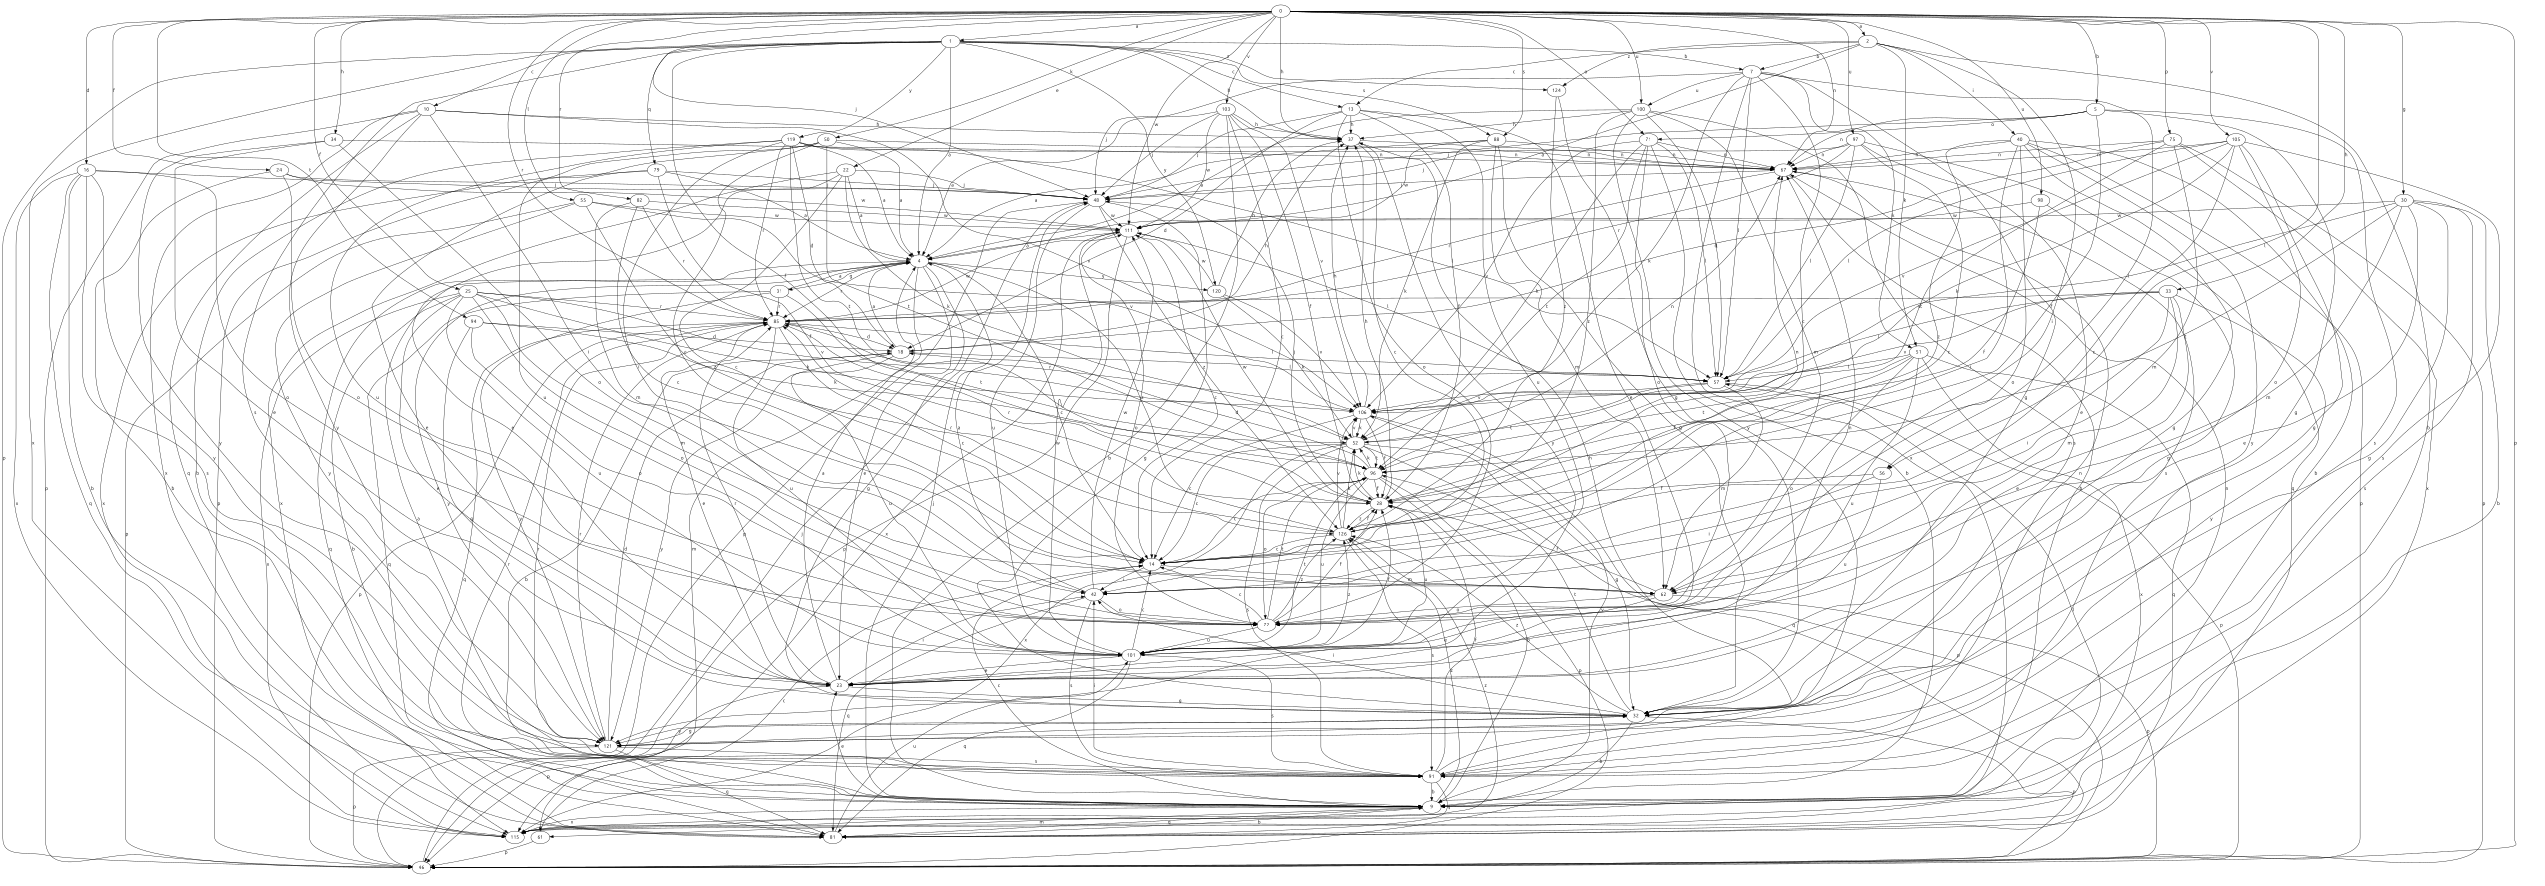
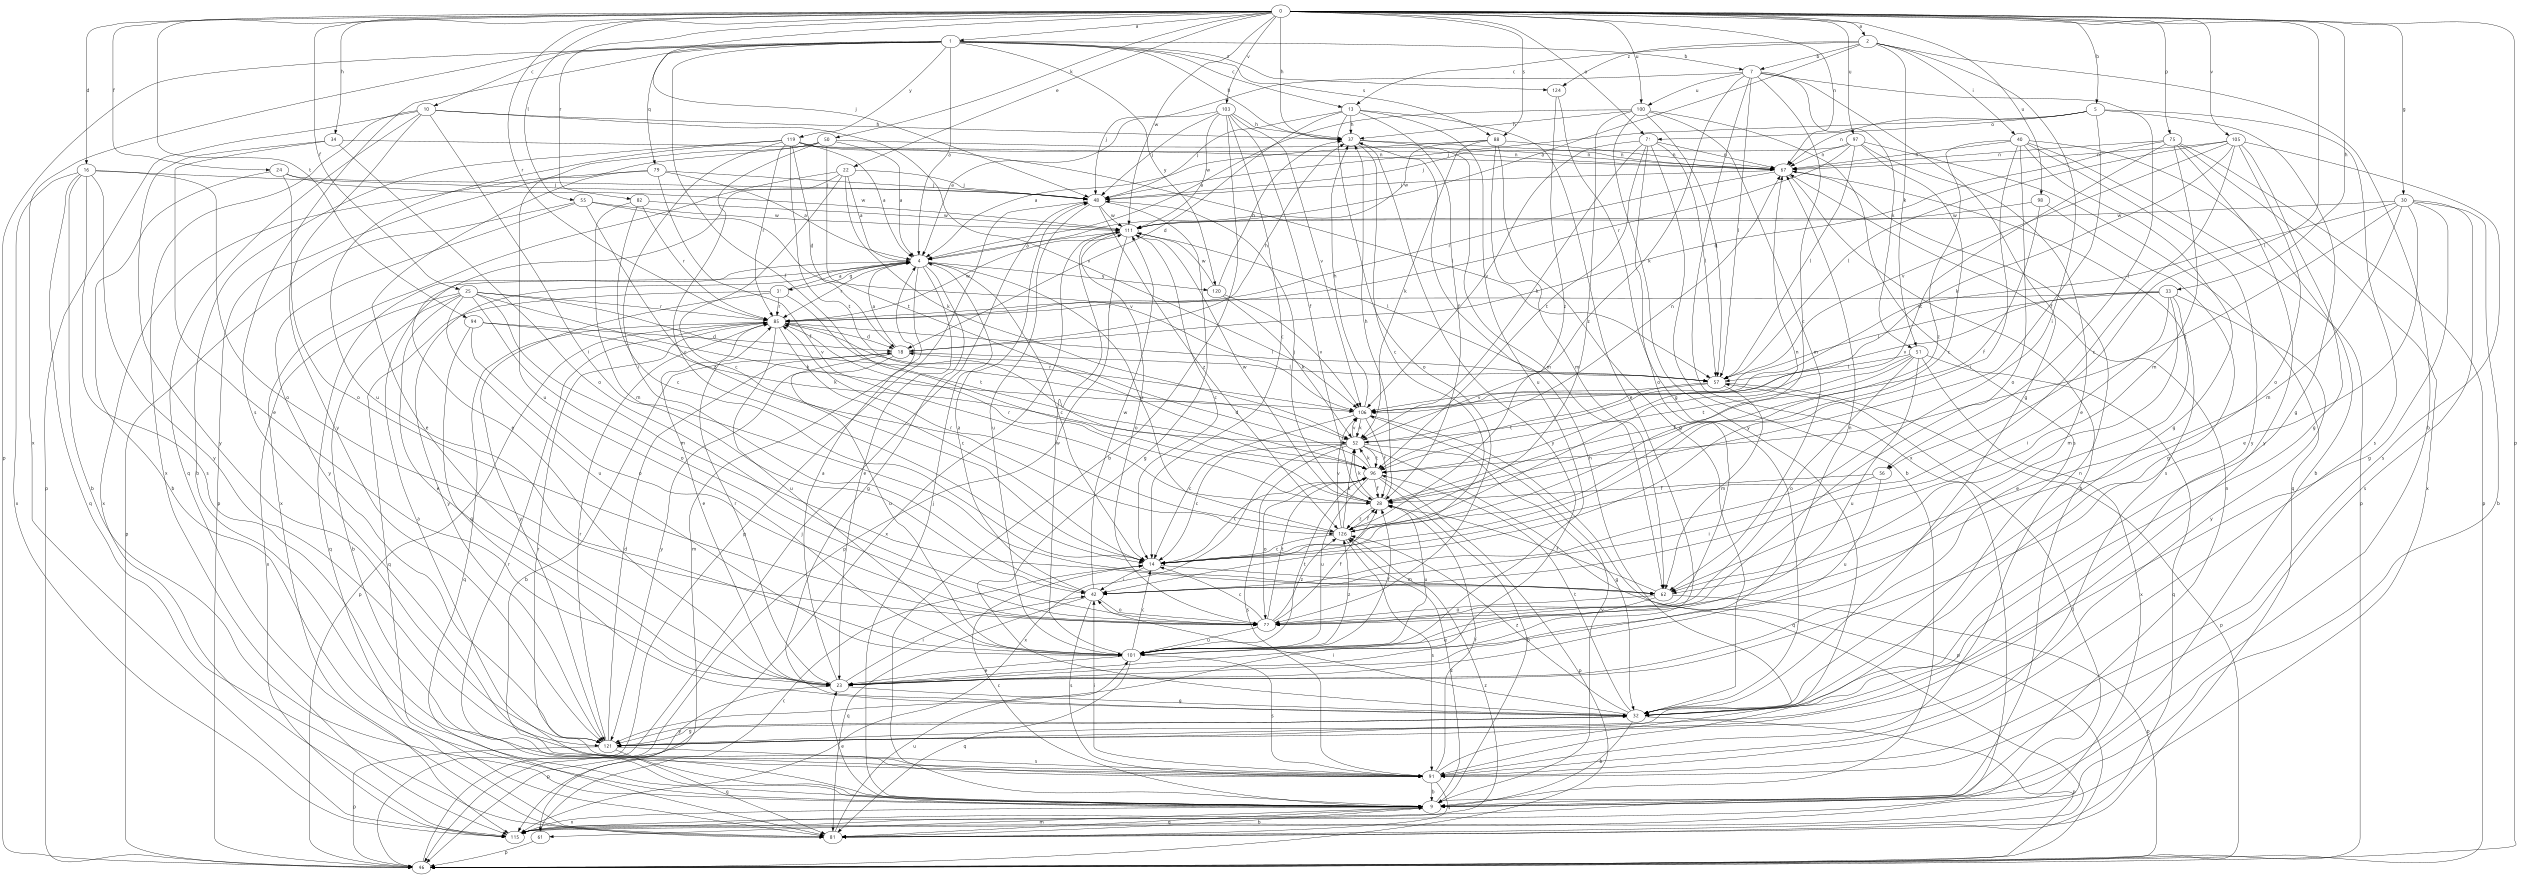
edge "37" -> "62": added, label "m"
edge "75" -> "121": added, label "y"
